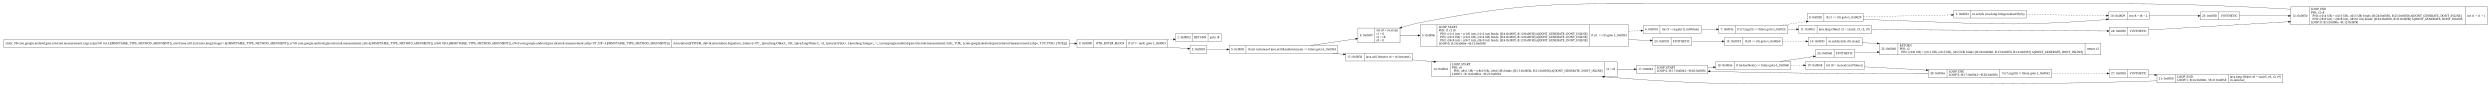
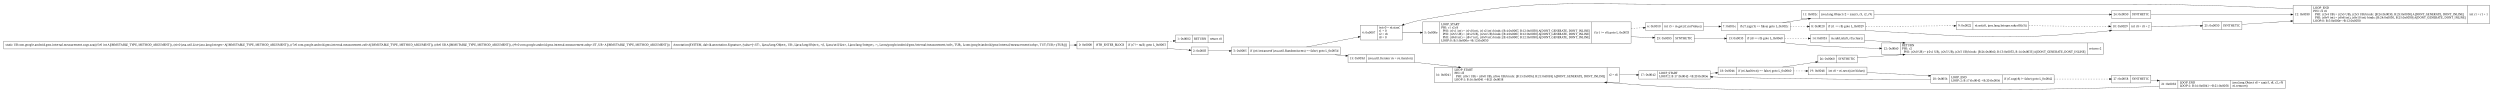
node "1: 0x0002": text "goto r8" -> "return r8"
edge "13: 0x0033" -> "22: 0x0060": added
